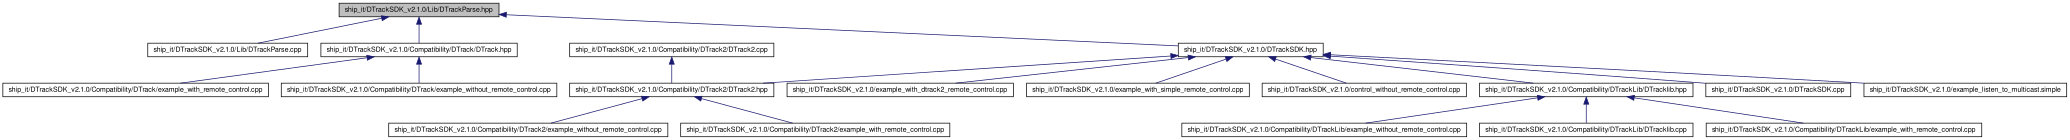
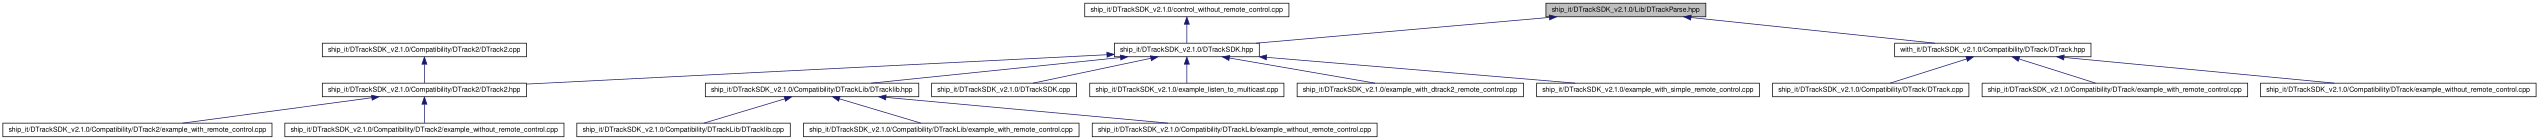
node "ship_it/DTrackSDK_v2.1.0/Lib/DTrackParse.cpp": removed
node "ship_it/DTrackSDK_v2.1.0/Compatibility/DTrack/DTrack.hpp": label "ship_it/DTrackSDK_v2.1.0/Compatibility/DTrack/DTrack.hpp" -> "with_it/DTrackSDK_v2.1.0/Compatibility/DTrack/DTrack.hpp"
edge "ship_it/DTrackSDK_v2.1.0/control_without_remote_control.cpp" -> "ship_it/DTrackSDK_v2.1.0/DTrackSDK.hpp": reversed
node "ship_it/DTrackSDK_v2.1.0/Compatibility/DTrack/DTrack.cpp": added
node "ship_it/DTrackSDK_v2.1.0/example_listen_to_multicast.simple": label "ship_it/DTrackSDK_v2.1.0/example_listen_to_multicast.simple" -> "ship_it/DTrackSDK_v2.1.0/example_listen_to_multicast.cpp"
